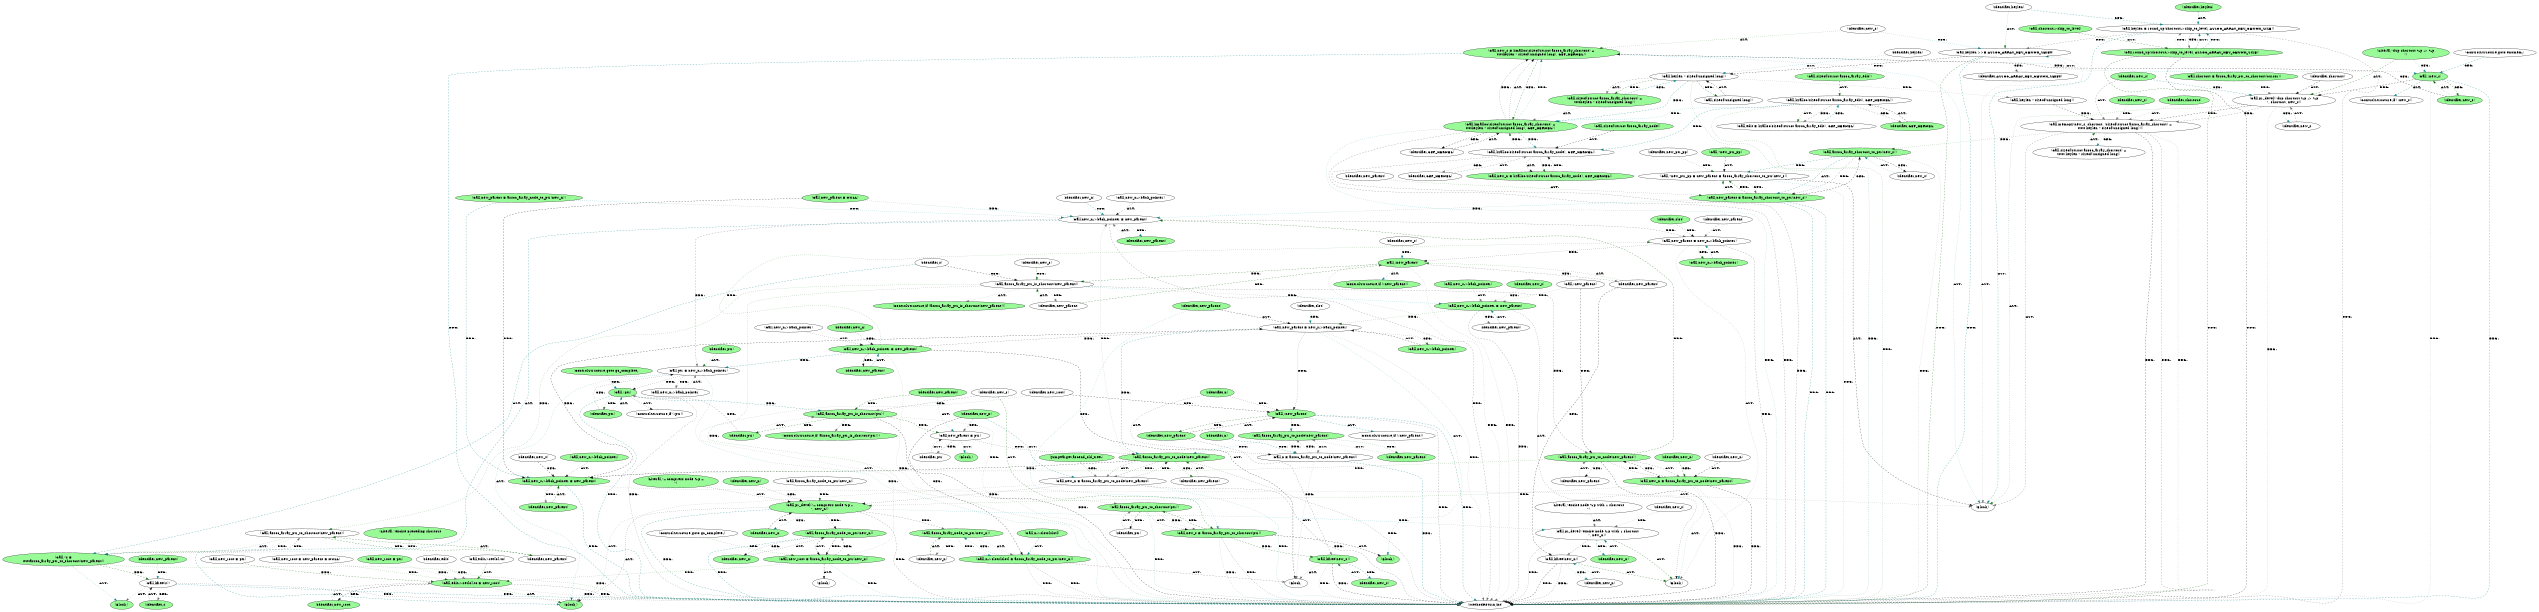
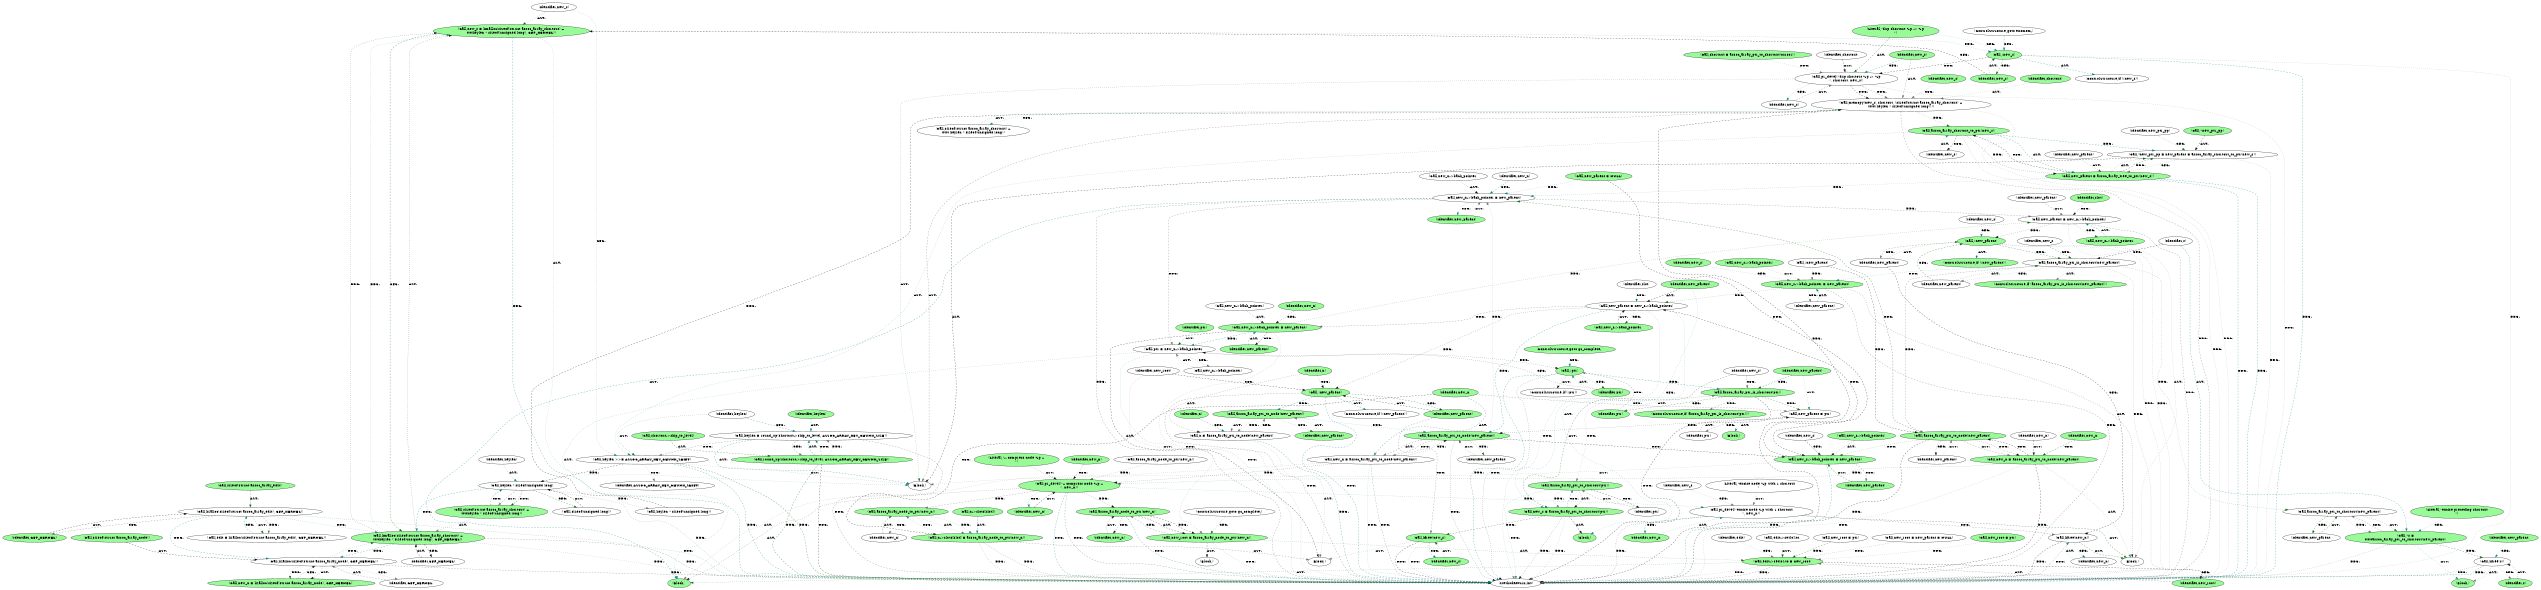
edge "(Identifier,ASSOC_ARRAY_KEY_CHUNK_SHIFT)" -> "(Call,keylen >>= ASSOC_ARRAY_KEY_CHUNK_SHIFT)": now "(Call,assoc_array_shortcut_to_ptr(new_s))" -> "(Call,keylen >>= ASSOC_ARRAY_KEY_CHUNK_SHIFT)"
node "(Call,new_parent = assoc_array_node_to_ptr(new_n))": removed
node "(Call,new_parent = assoc_array_shortcut_to_ptr(new_s))": label "(Call,new_parent = assoc_array_shortcut_to_ptr(new_s))" -> "(Call,new_parent = assoc_array_tree_to_ptr(new_s))"
node "(JumpTarget,ascend_old_tree:)": removed
edge "(Call,new_s = assoc_array_ptr_to_shortcut(ptr))" -> "(Call,assoc_array_ptr_to_shortcut(ptr))": color darkgreen -> teal
edge "(Call,edit->set[0].to)" -> "(Call,edit->set[0].to = new_root)": style dashed -> dotted
edge "(Call,new_root = assoc_array_node_to_ptr(new_n))" -> "(Call,edit->set[0].to = new_root)": label "DDG: " -> "AST: "
